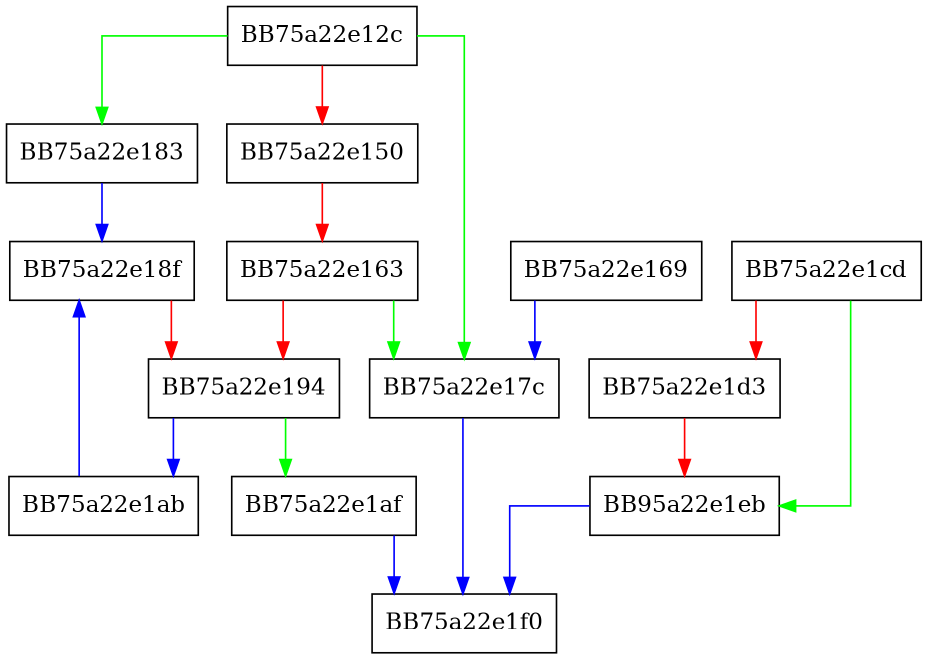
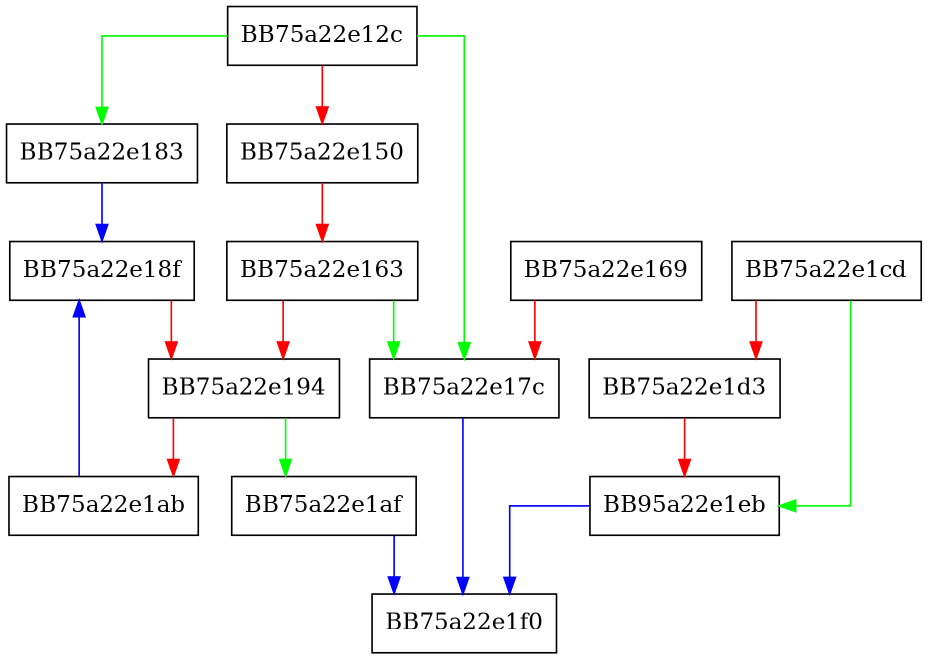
edge "BB75a22e169" -> "BB75a22e17c": color blue -> red
edge "BB75a22e194" -> "BB75a22e1ab": color blue -> red
